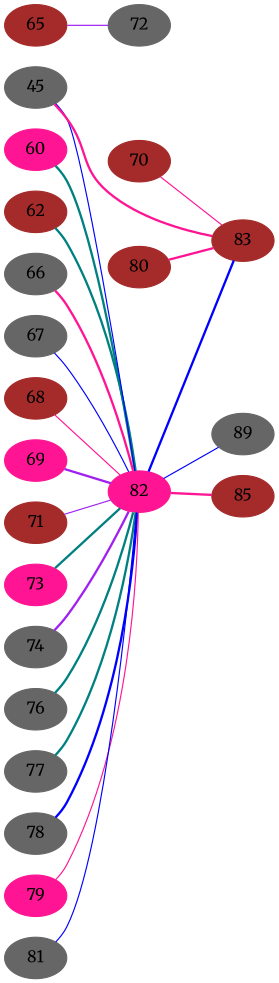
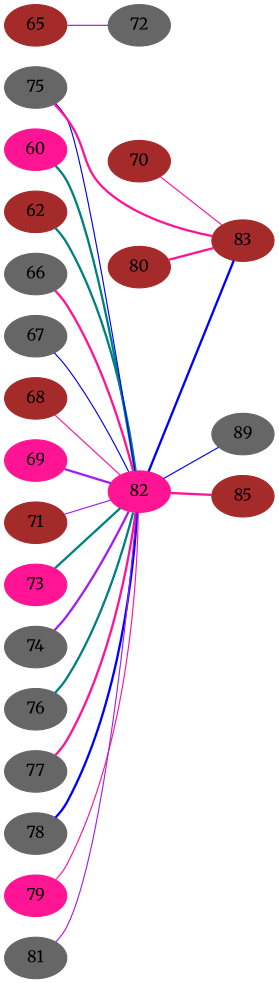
node "45": label "45" -> "75"
edge "82" -- "77": color teal -> deeppink
edge "82" -- "81": color blue -> purple
